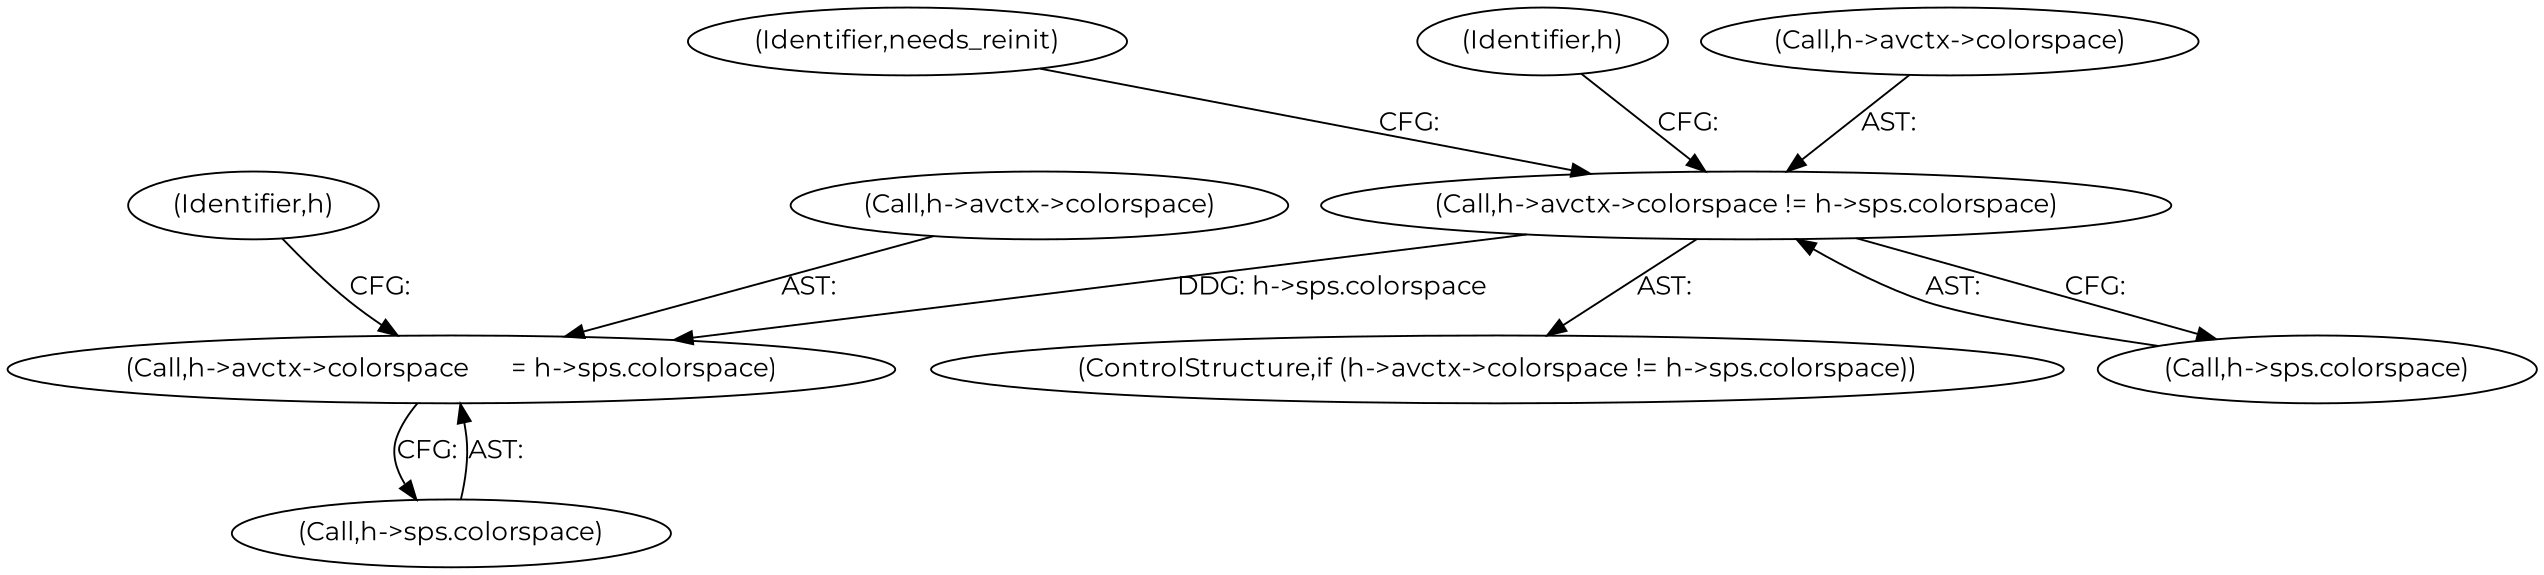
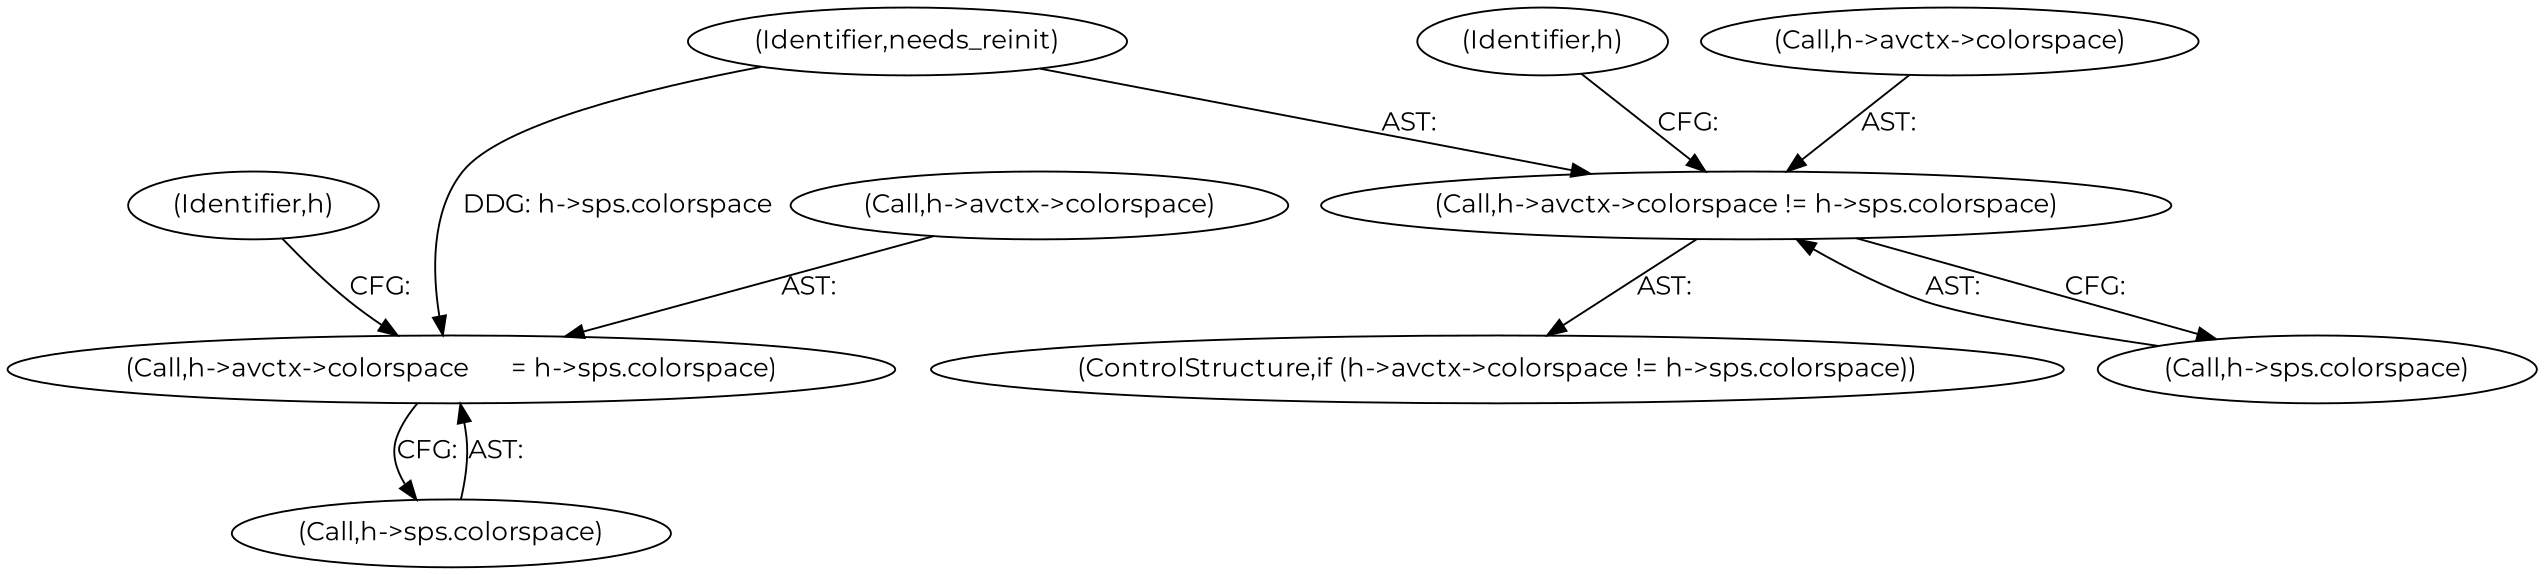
edge "(Identifier,needs_reinit)" -> "(Call,h->avctx->colorspace != h->sps.colorspace)": label "CFG: " -> "AST: "
edge "(Call,h->avctx->colorspace != h->sps.colorspace)" -> "(Call,h->avctx->colorspace      = h->sps.colorspace)": now "(Identifier,needs_reinit)" -> "(Call,h->avctx->colorspace      = h->sps.colorspace)"
